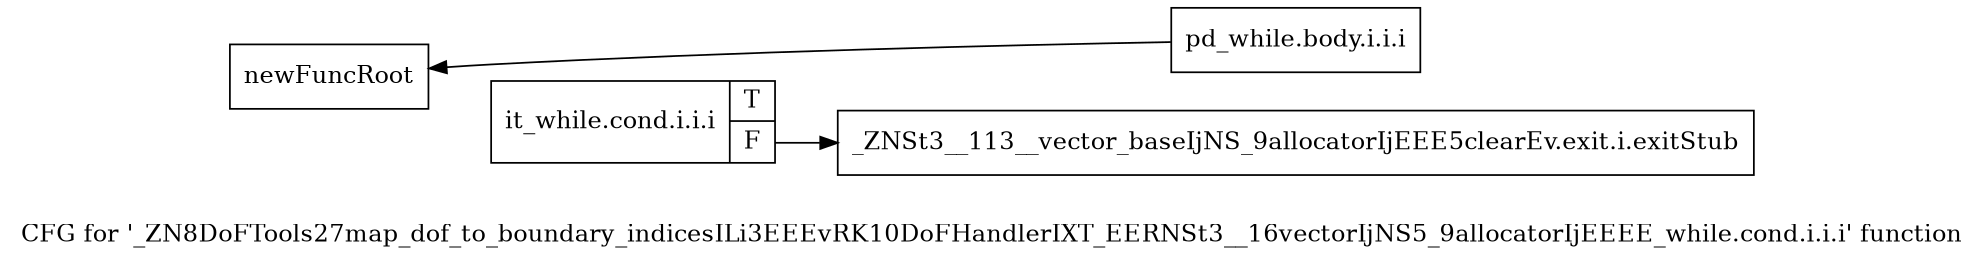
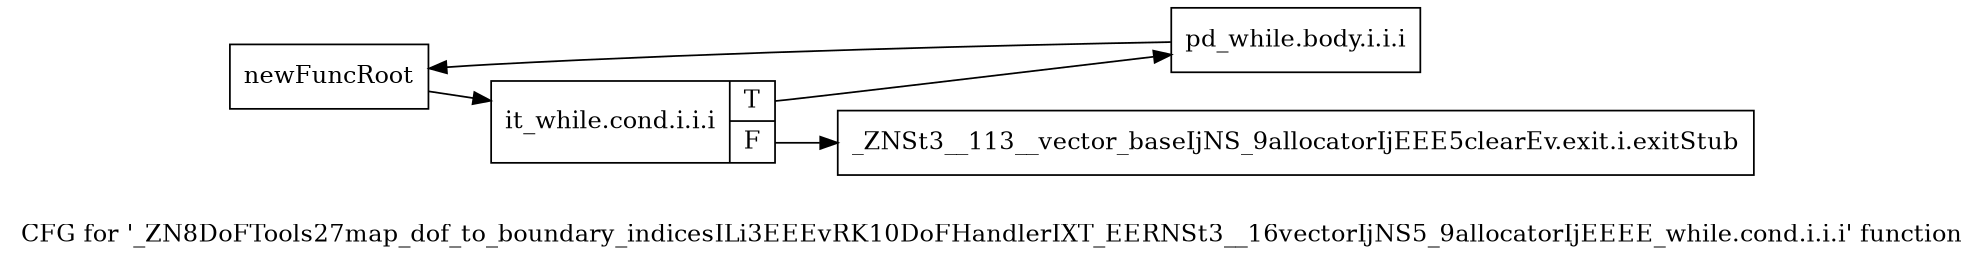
edge "it_while.cond.i.i.i" -> "pd_while.body.i.i.i": added
edge "newFuncRoot" -> "it_while.cond.i.i.i": added
